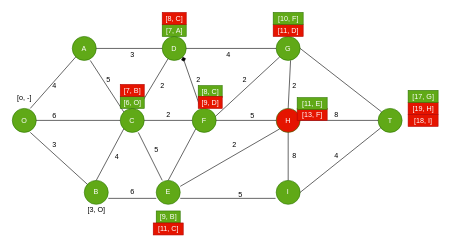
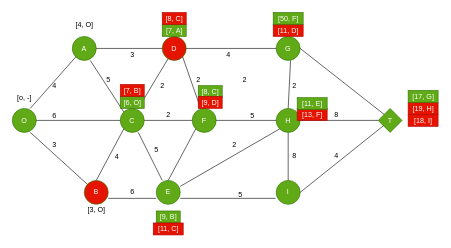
node "[10, F]": label "[10, F]" -> "[50, F]"
node "[4, O]": added
node "D": fillcolor #60a917 -> #e51400
edge "F" -> "D": arrowhead diamond -> none
edge "G" -- "F": removed
node "H": fillcolor #e51400 -> #60a917
node "T": shape ellipse -> diamond
node "B": fillcolor #60a917 -> #e51400
